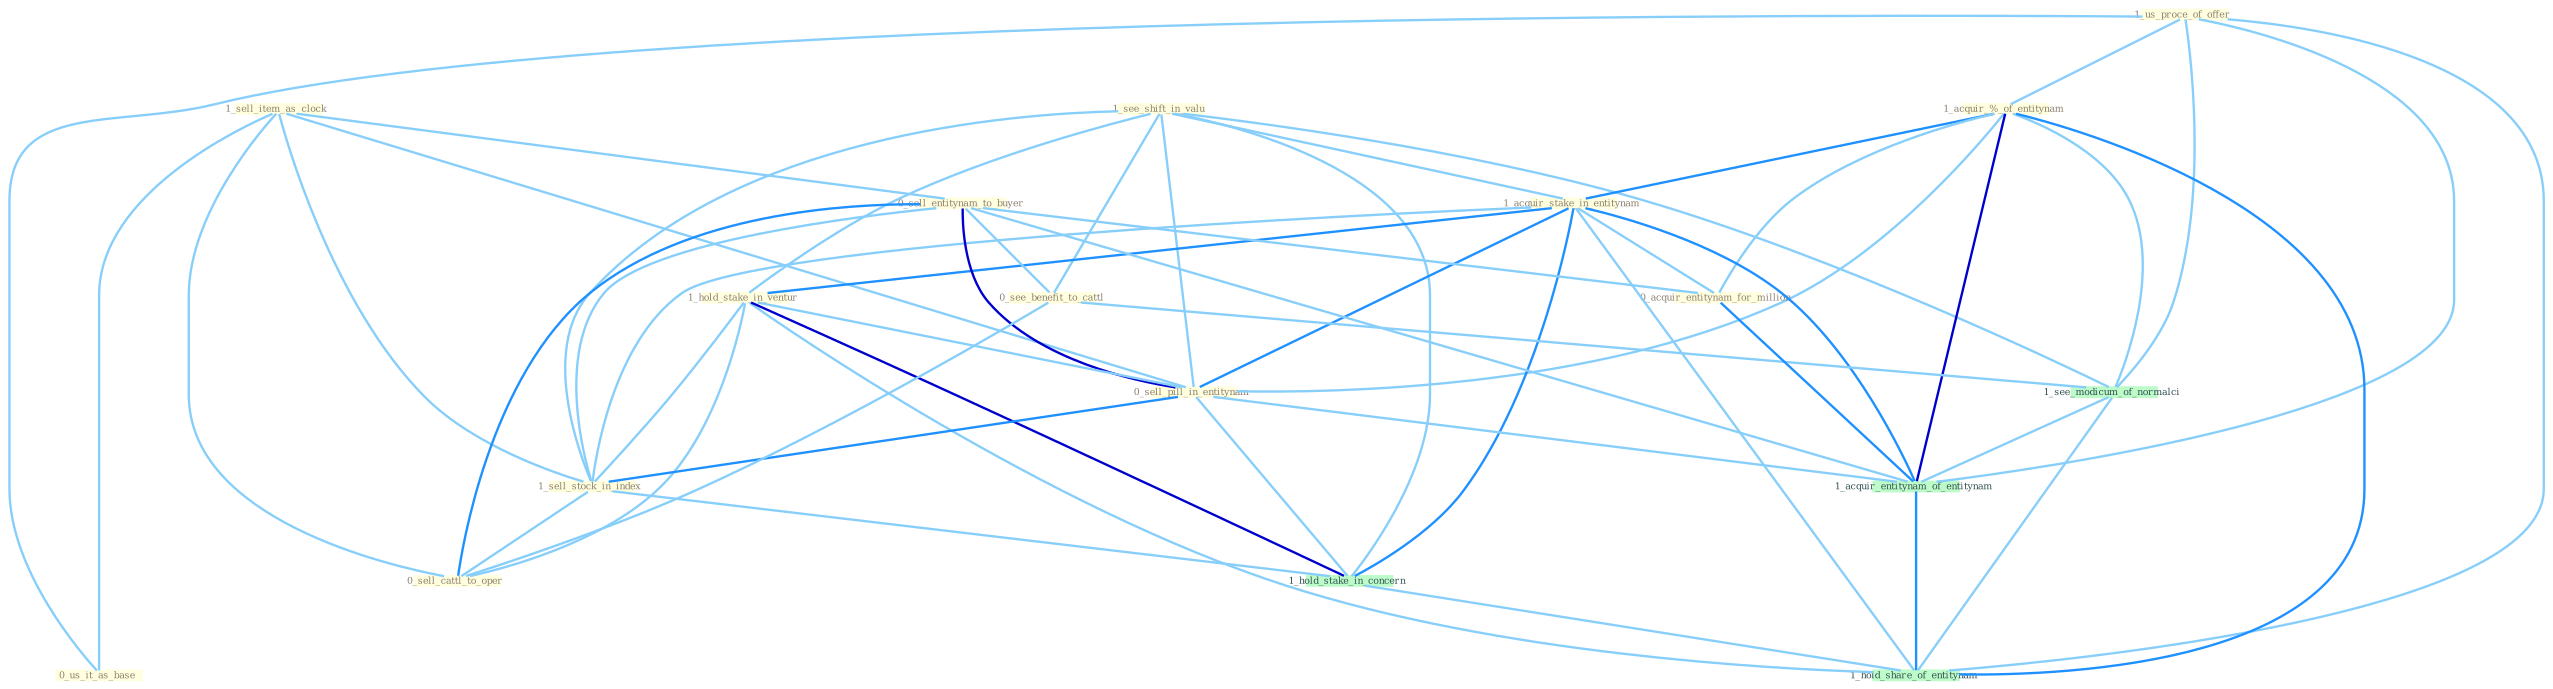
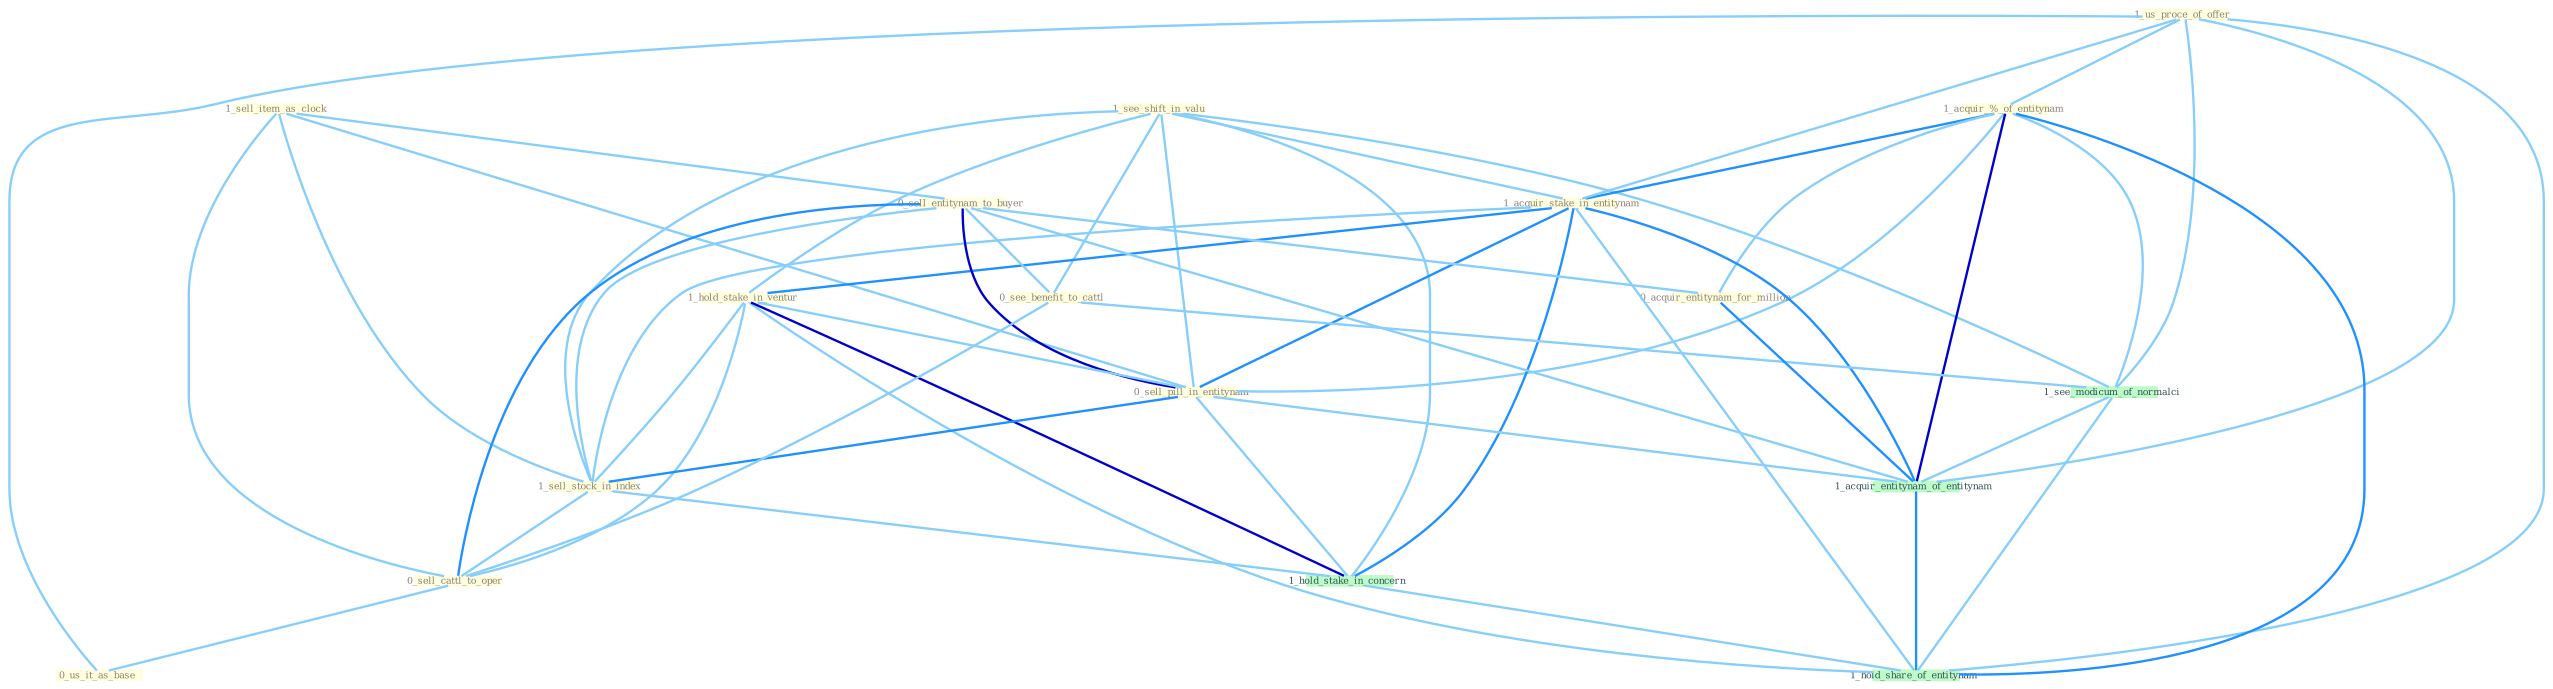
edge "1_acquir_stake_in_entitynam" -- "0_acquir_entitynam_for_million": now "1_acquir_stake_in_entitynam" -- "1_us_proce_of_offer"
edge "1_sell_item_as_clock" -- "0_us_it_as_base": now "0_sell_cattl_to_oper" -- "0_us_it_as_base"
